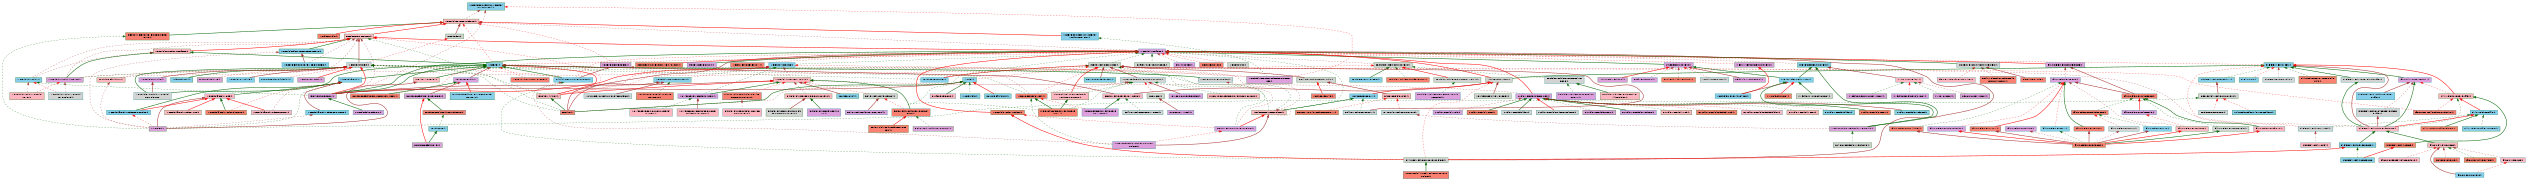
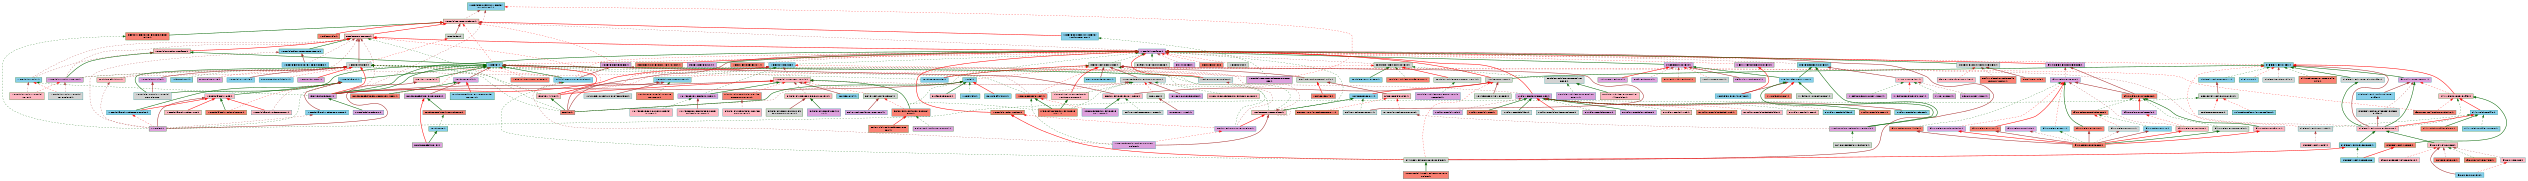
edge "AddPatchTool.h" -> "MaterialShared.h": style bold -> dashed
edge "MeshComponentHelper.h" -> "MaterialInterface.h": added
